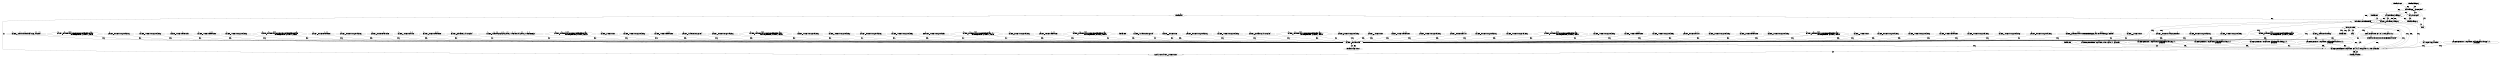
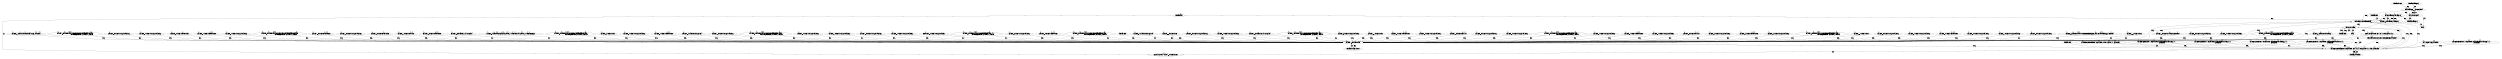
edge "(Identifier,drv_ctx)" -> "(Call,&drv_ctx.ip_buf)": now "(Call,*buffer_prop = &drv_ctx.ip_buf)" -> "(Call,&drv_ctx.ip_buf)"
node "(Call,set_buffer_req(buffer_prop))": label "(Call,set_buffer_req(buffer_prop))" -> "(Call,set_buffer_req(android_prop))"
edge "(MethodReturn,OMX_ERRORTYPE)" -> "(Return,return eRet;)": added, label "CFG:"
node "(IndexParamVideoH,OMX_IN OMX_INDEXTYPE paramIndex)": label "(IndexParamVideoH,OMX_IN OMX_INDEXTYPE paramIndex)" -> "(MethodParameterIn,OMX_IN OMX_INDEXTYPE paramIndex)"
node "(ControlStructure,if (eRet != OMX_ErrorNone))": label "(ControlStructure,if (eRet != OMX_ErrorNone))" -> "(ControlStructure,if (android != OMX_ErrorNone))"
